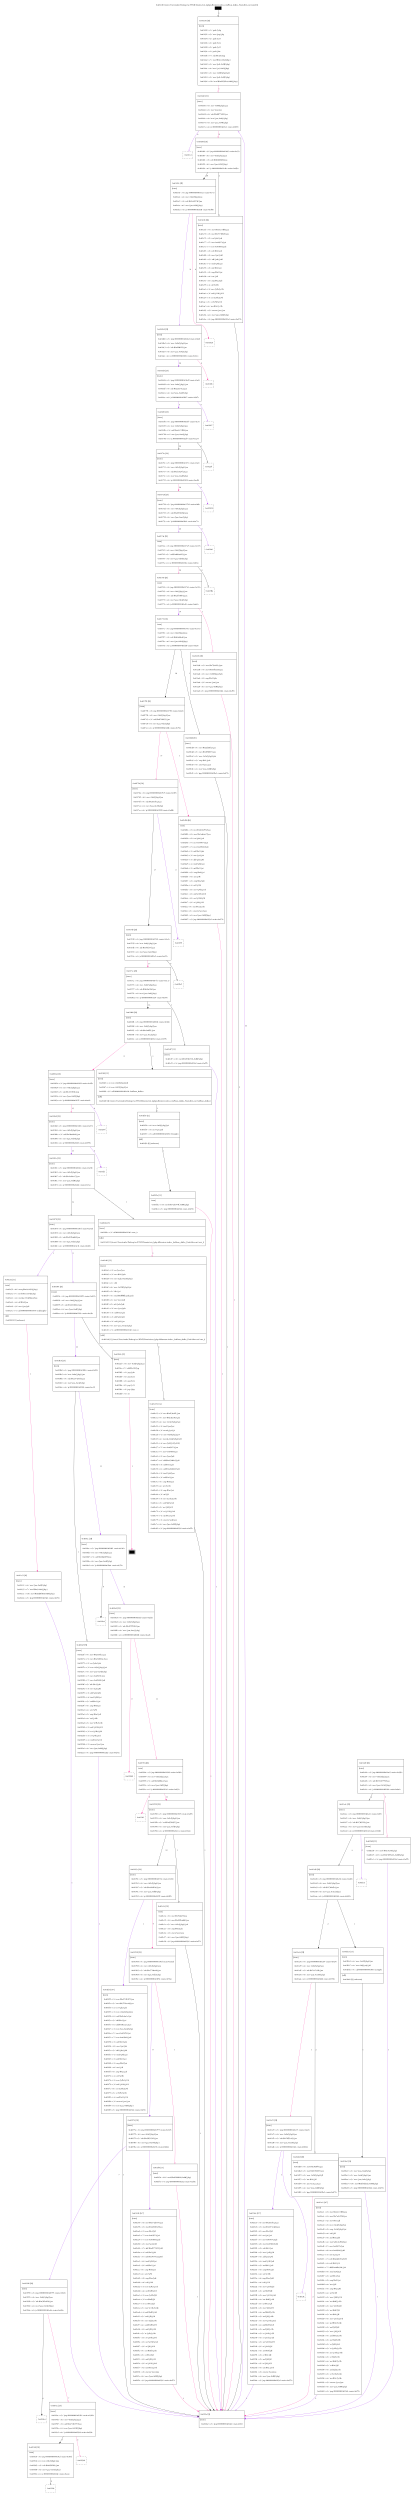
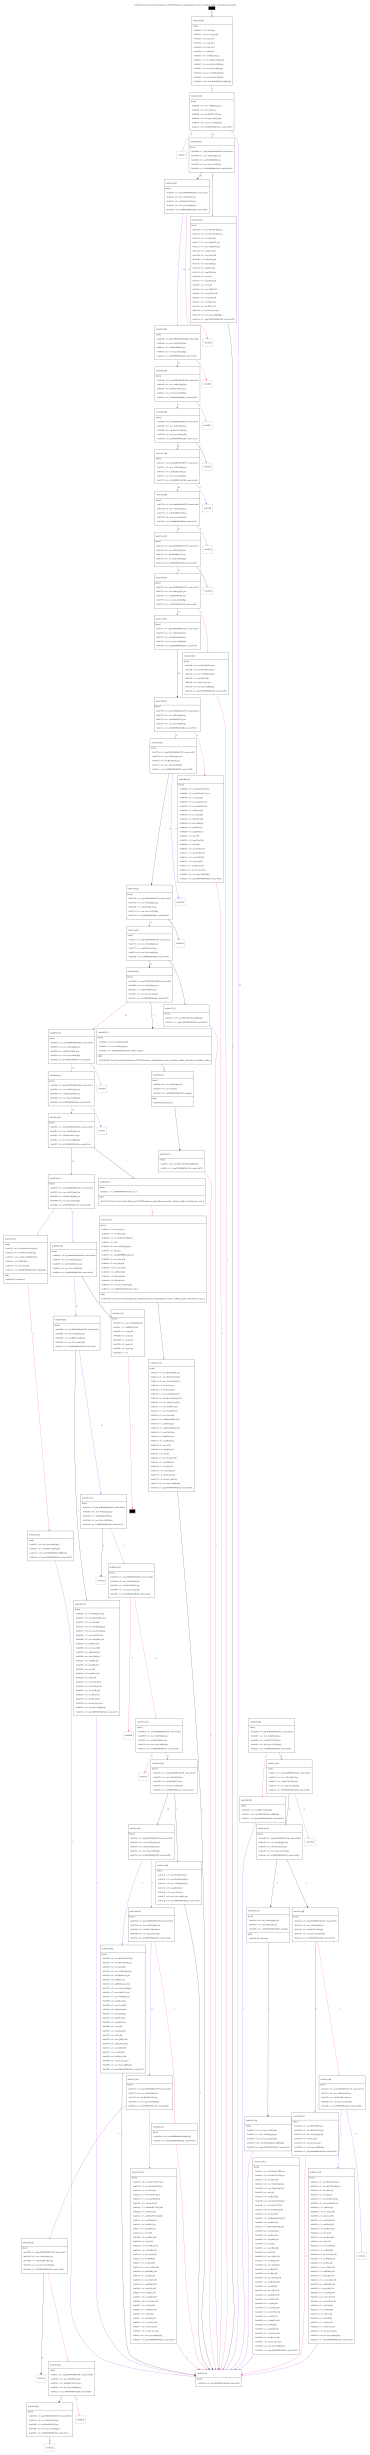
node "0x401bd8 [30]": removed
